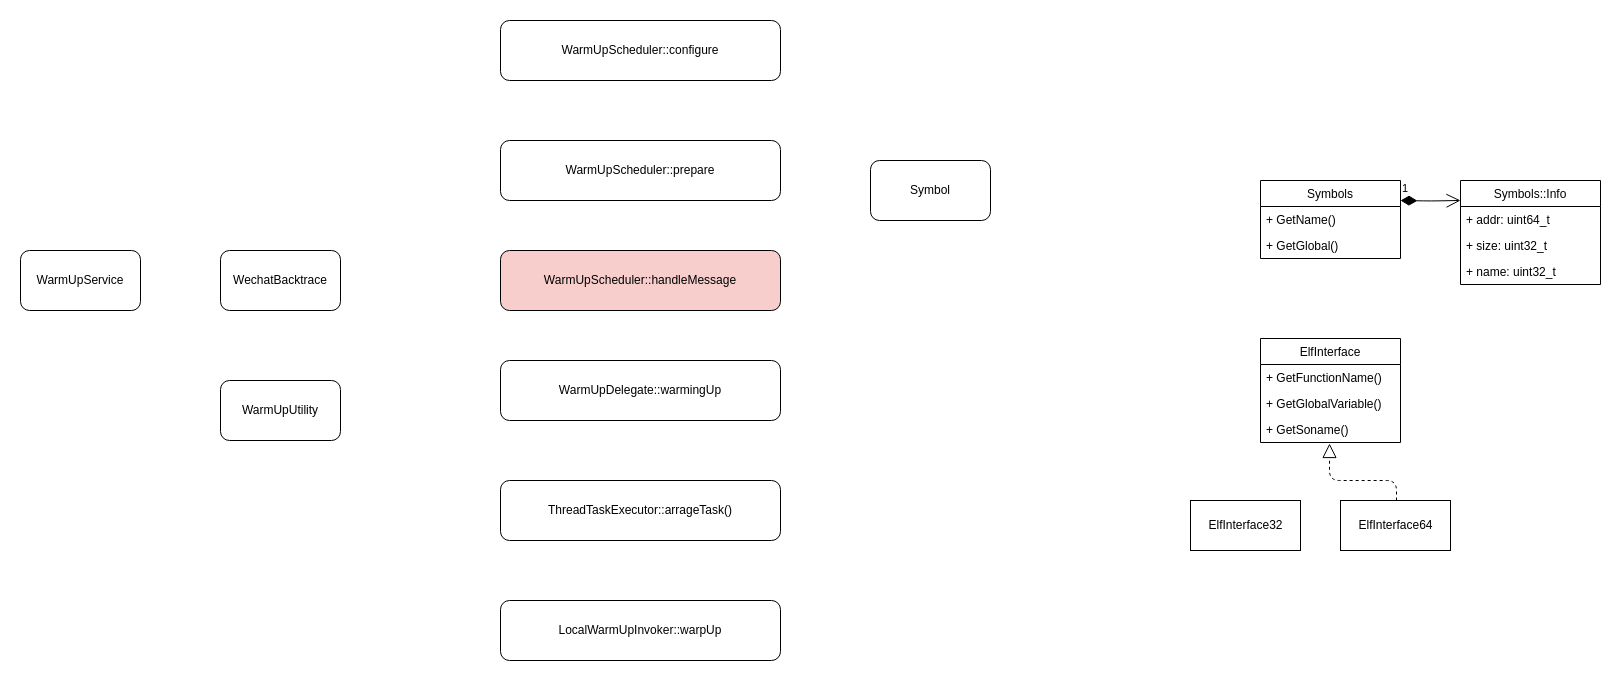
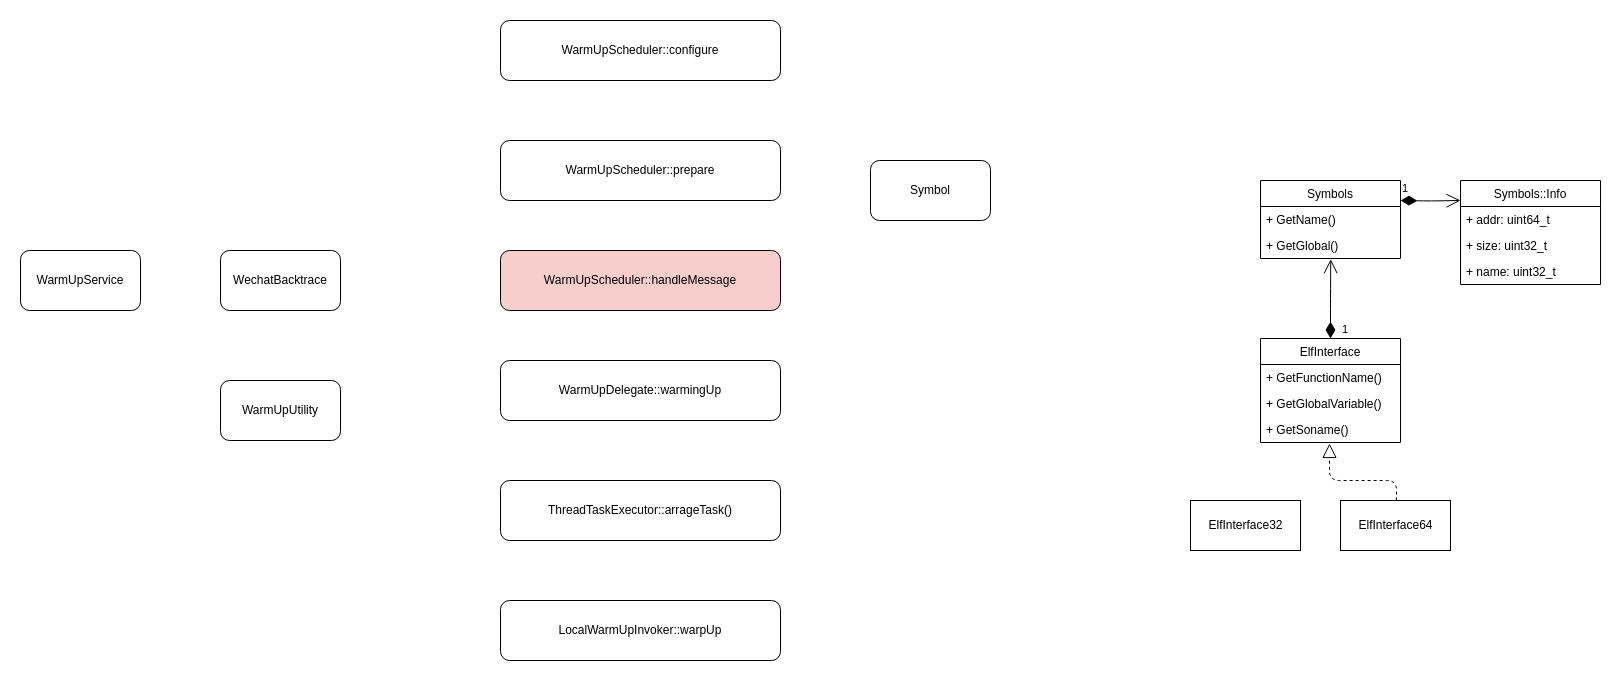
edge "+ GetGlobal()" -- "ElfInterface": added, label "1"
